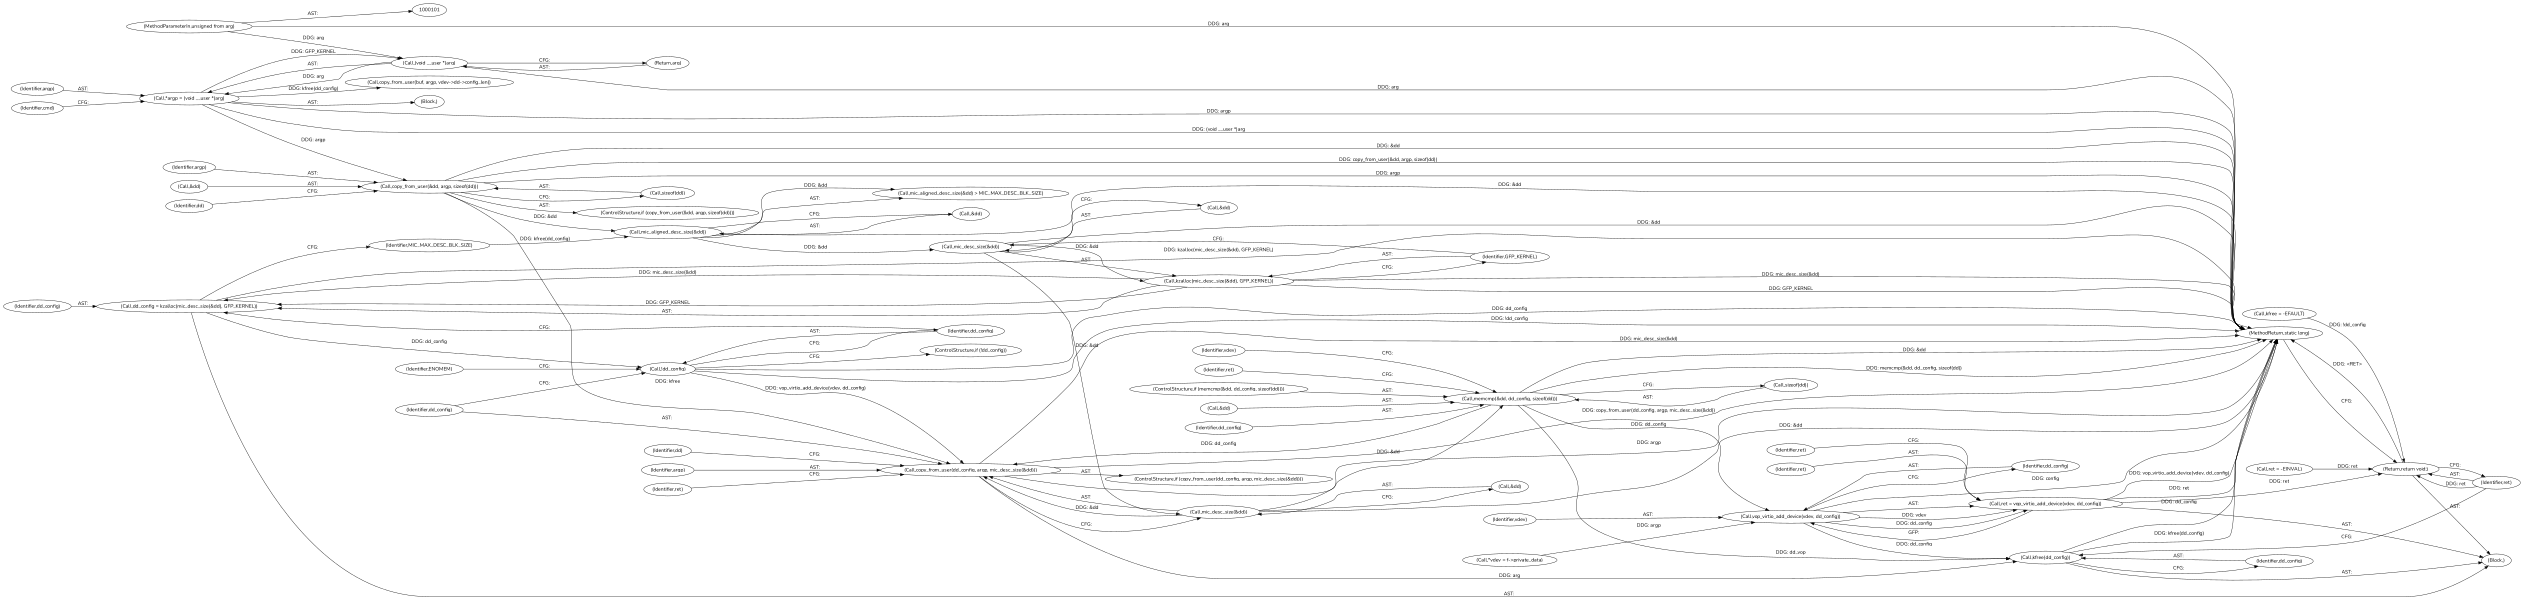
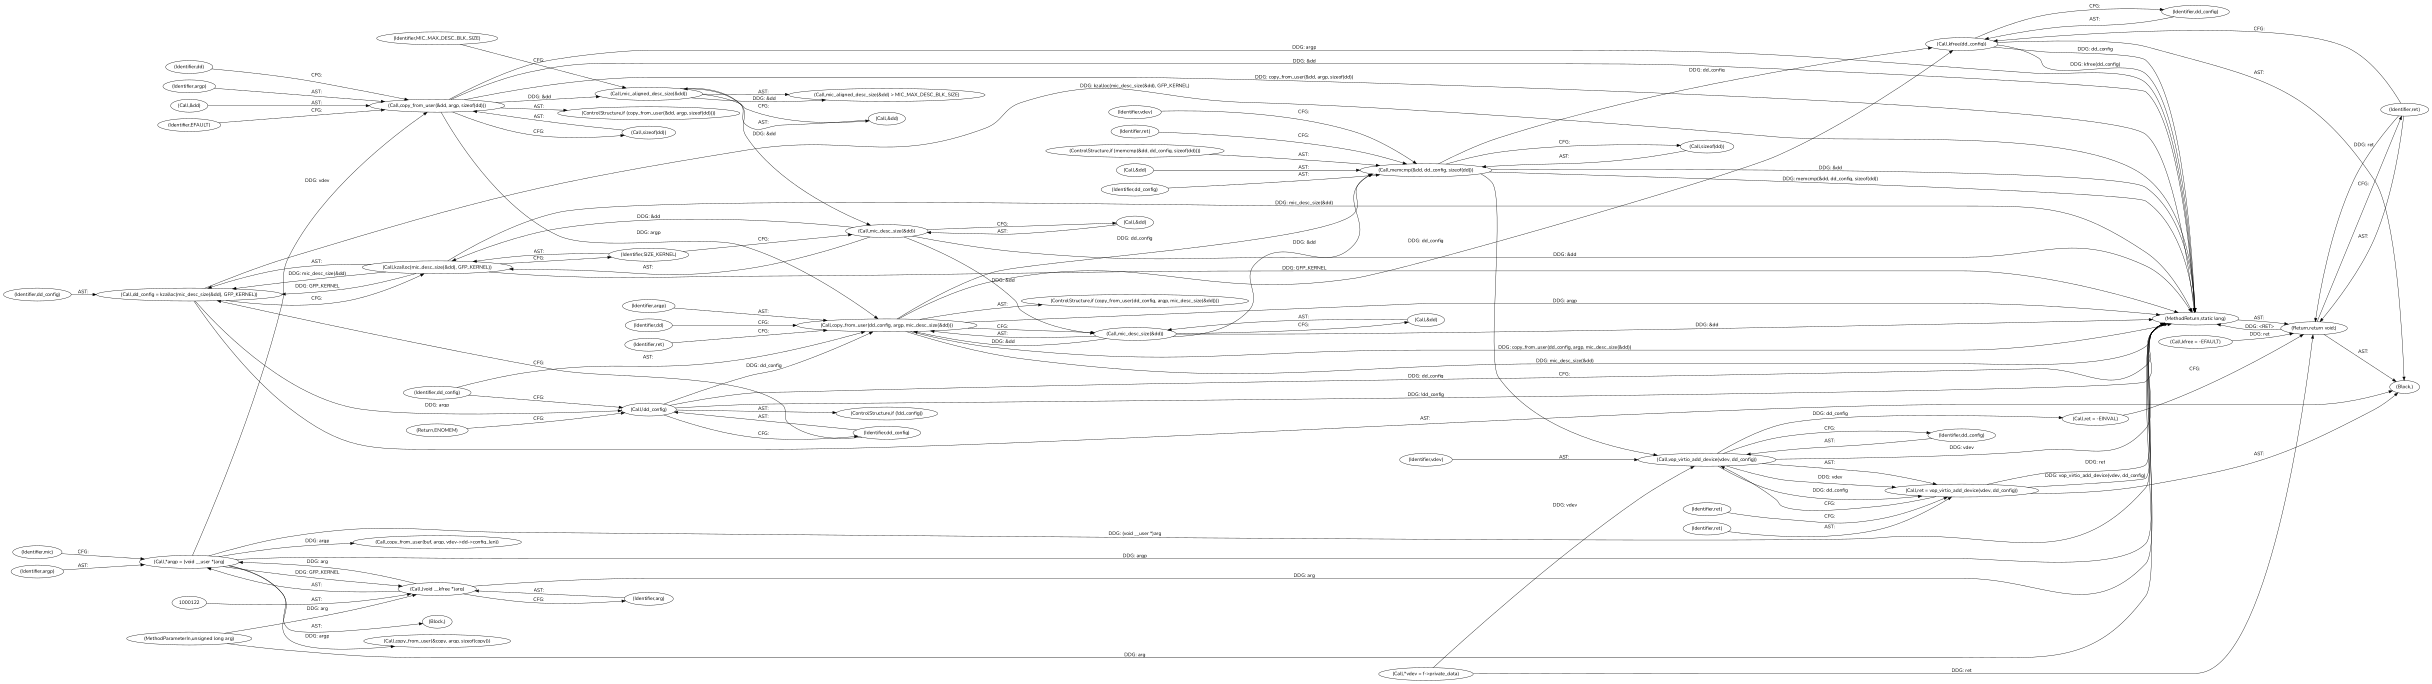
node "1000101": removed
node "(MethodParameterIn,unsigned from arg)": label "(MethodParameterIn,unsigned from arg)" -> "(MethodParameterIn,unsigned long arg)"
node "(Call,(void __user *)arg)": label "(Call,(void __user *)arg)" -> "(Call,(void __kfree *)arg)"
node "(Return,arg)": label "(Return,arg)" -> "(Identifier,arg)"
edge "(Call,*argp = (void __user *)arg)" -> "(Call,copy_from_user(buf, argp, vdev->dd->config_len))": label "DDG: kfree(dd_config)" -> "DDG: argp"
node "(Identifier,cmd)": label "(Identifier,cmd)" -> "(Identifier,mic)"
node "(Identifier,EFAULT)": added
edge "(Call,*argp = (void __user *)arg)" -> "(Call,copy_from_user(&dd, argp, sizeof(dd)))": label "DDG: argp" -> "DDG: vdev"
edge "(Call,mic_aligned_desc_size(&dd))" -> "(MethodReturn,static long)": removed, label "DDG: &dd"
edge "(Identifier,MIC_MAX_DESC_BLK_SIZE)" -> "(Call,mic_aligned_desc_size(&dd))": label "DDG: kfree(dd_config)" -> "CFG: "
node "(Identifier,GFP_KERNEL)": label "(Identifier,GFP_KERNEL)" -> "(Identifier,SIZE_KERNEL)"
edge "(Call,dd_config = kzalloc(mic_desc_size(&dd), GFP_KERNEL))" -> "(Identifier,MIC_MAX_DESC_BLK_SIZE)": now "(Call,dd_config = kzalloc(mic_desc_size(&dd), GFP_KERNEL))" -> "(Call,kzalloc(mic_desc_size(&dd), GFP_KERNEL))"
edge "(Call,kfree = -EFAULT)" -> "(Return,return void;)": label "DDG: !dd_config" -> "DDG: ret"
edge "(Call,dd_config = kzalloc(mic_desc_size(&dd), GFP_KERNEL))" -> "(Call,!dd_config)": label "DDG: dd_config" -> "DDG: argp"
edge "(Call,!dd_config)" -> "(ControlStructure,if (!dd_config))": label "CFG: " -> "AST: "
node "(Identifier,ENOMEM)": label "(Identifier,ENOMEM)" -> "(Return,ENOMEM)"
edge "(Call,copy_from_user(&dd, argp, sizeof(dd)))" -> "(Call,copy_from_user(dd_config, argp, mic_desc_size(&dd)))": label "DDG: kfree" -> "DDG: argp"
edge "(Call,!dd_config)" -> "(Call,copy_from_user(dd_config, argp, mic_desc_size(&dd)))": label "DDG: vop_virtio_add_device(vdev, dd_config)" -> "DDG: dd_config"
edge "(MethodReturn,static long)" -> "(Return,return void;)": label "CFG: " -> "AST: "
edge "(Call,memcmp(&dd, dd_config, sizeof(dd)))" -> "(Call,vop_virtio_add_device(vdev, dd_config))": label "DDG: dd_config" -> "CFG: "
edge "(Call,memcmp(&dd, dd_config, sizeof(dd)))" -> "(Call,copy_from_user(dd_config, argp, mic_desc_size(&dd)))": reversed
edge "(Call,ret = -EINVAL)" -> "(Return,return void;)": label "DDG: ret" -> "CFG: "
edge "(Call,vop_virtio_add_device(vdev, dd_config))" -> "(MethodReturn,static long)": label "DDG: config" -> "DDG: vdev"
edge "(Call,ret = vop_virtio_add_device(vdev, dd_config))" -> "(Return,return void;)": now "(Call,*vdev = f->private_data)" -> "(Return,return void;)"
edge "(Call,*vdev = f->private_data)" -> "(Call,vop_virtio_add_device(vdev, dd_config))": label "DDG: argp" -> "DDG: vdev"
edge "(Call,ret = vop_virtio_add_device(vdev, dd_config))" -> "(Call,vop_virtio_add_device(vdev, dd_config))": label "GFP: " -> "CFG: "
edge "(Call,memcmp(&dd, dd_config, sizeof(dd)))" -> "(Call,kfree(dd_config))": label "DDG: dd_vop" -> "DDG: dd_config"
edge "(Call,vop_virtio_add_device(vdev, dd_config))" -> "(Call,kfree(dd_config))": now "(Call,vop_virtio_add_device(vdev, dd_config))" -> "(Call,ret = -EINVAL)"
edge "(Call,copy_from_user(dd_config, argp, mic_desc_size(&dd)))" -> "(Call,kfree(dd_config))": label "DDG: arg" -> "DDG: dd_config"
node "1000122": added
node "(Call,copy_from_user(&copy, argp, sizeof(copy)))": added
